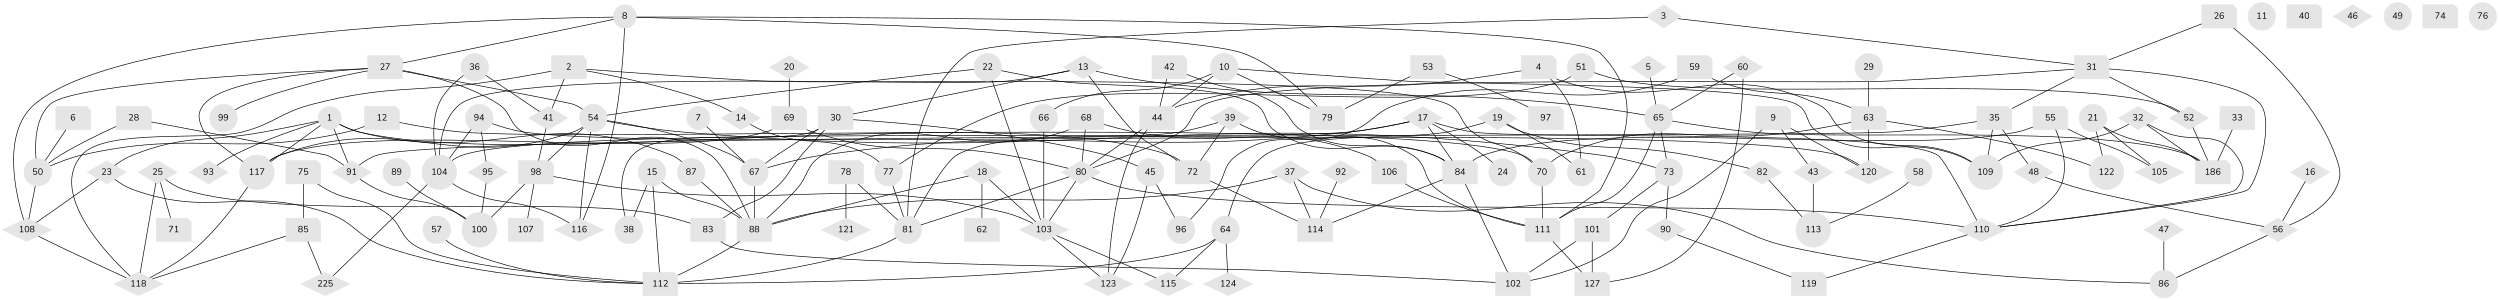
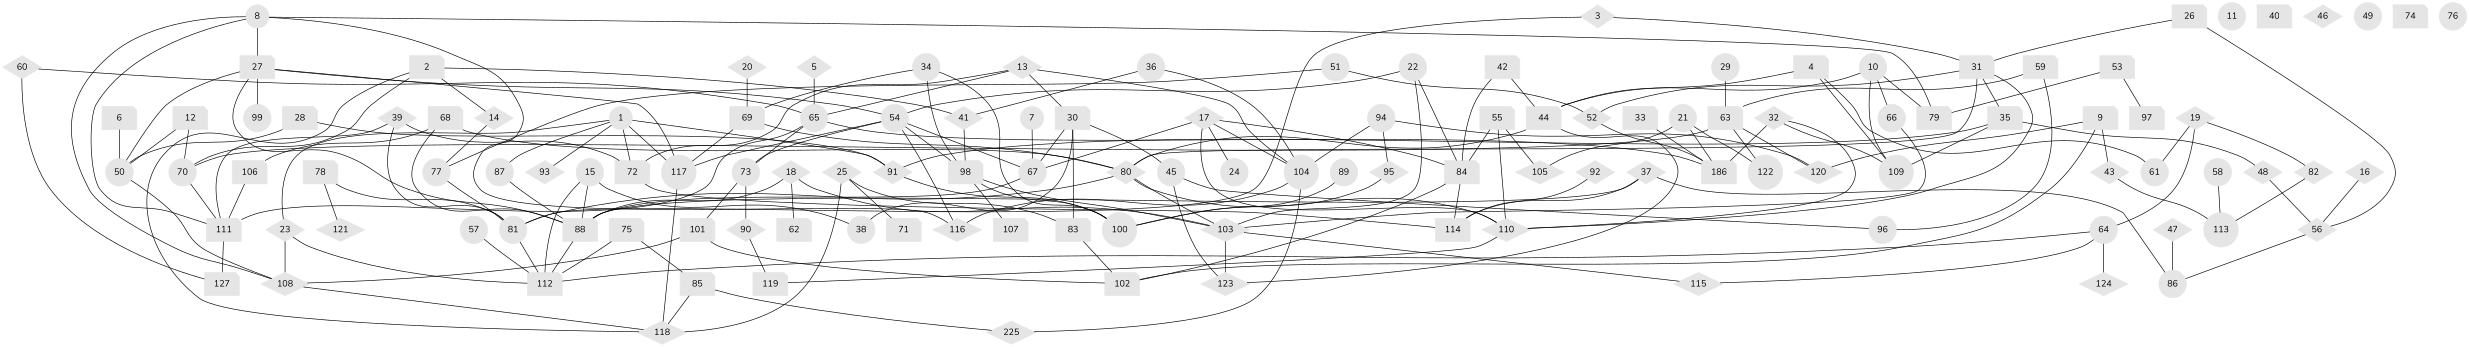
node "34": added
edge "101" -- "127": now "101" -- "108"
